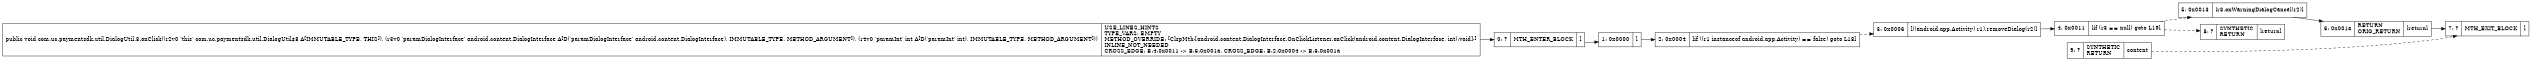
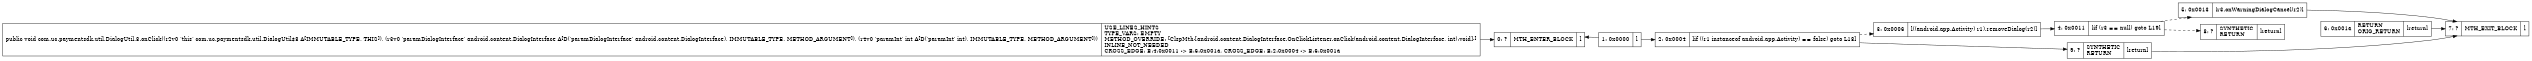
edge "5: 0x0013" -> "6: 0x001a": now "5: 0x0013" -> "7: ?"
edge "0: ?" -> "1: 0x0000": reversed
edge "2: 0x0004" -> "9: ?": added
edge "9: ?" -> "7: ?": style dashed -> solid
node "9: ?": text "content" -> "lreturnl"
